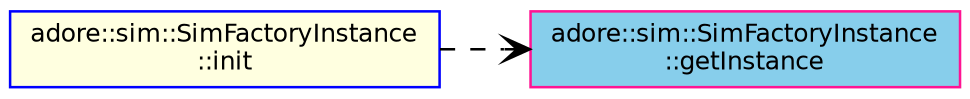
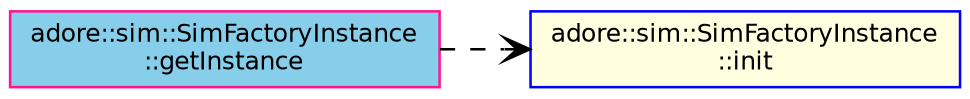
edge "adore::sim::SimFactoryInstance ::init" -> "adore::sim::SimFactoryInstance ::getInstance": reversed
